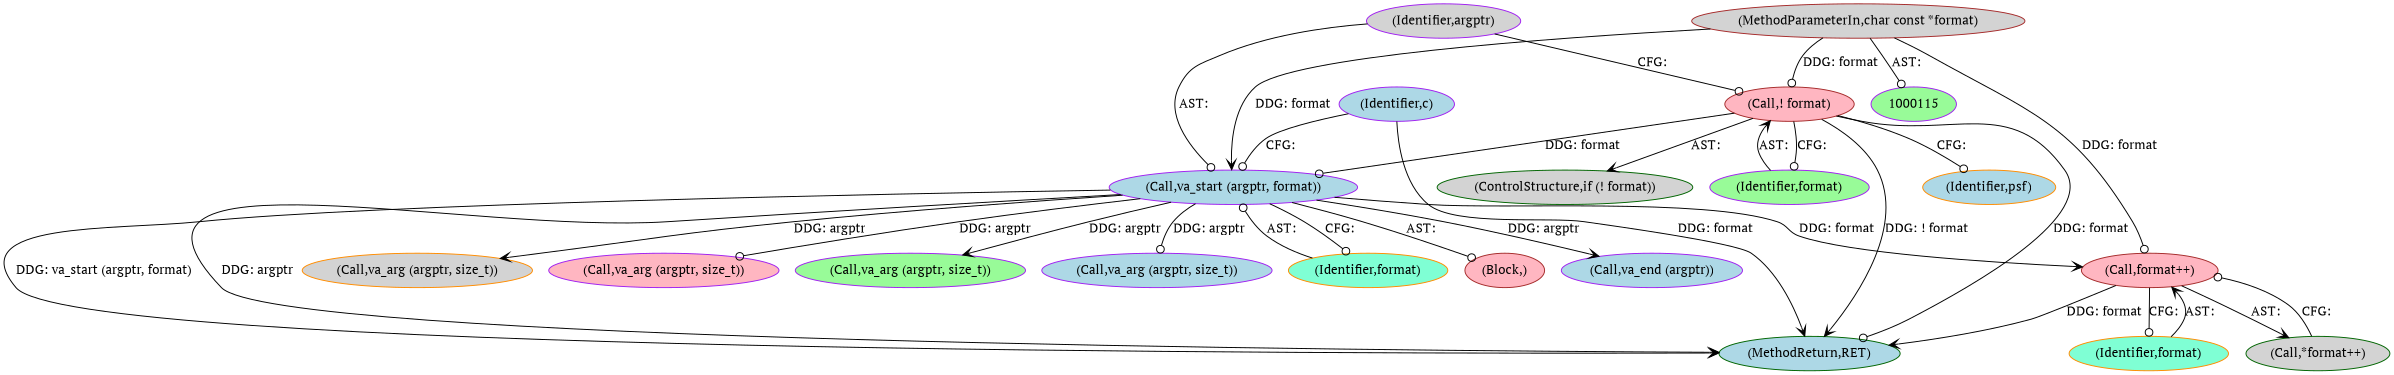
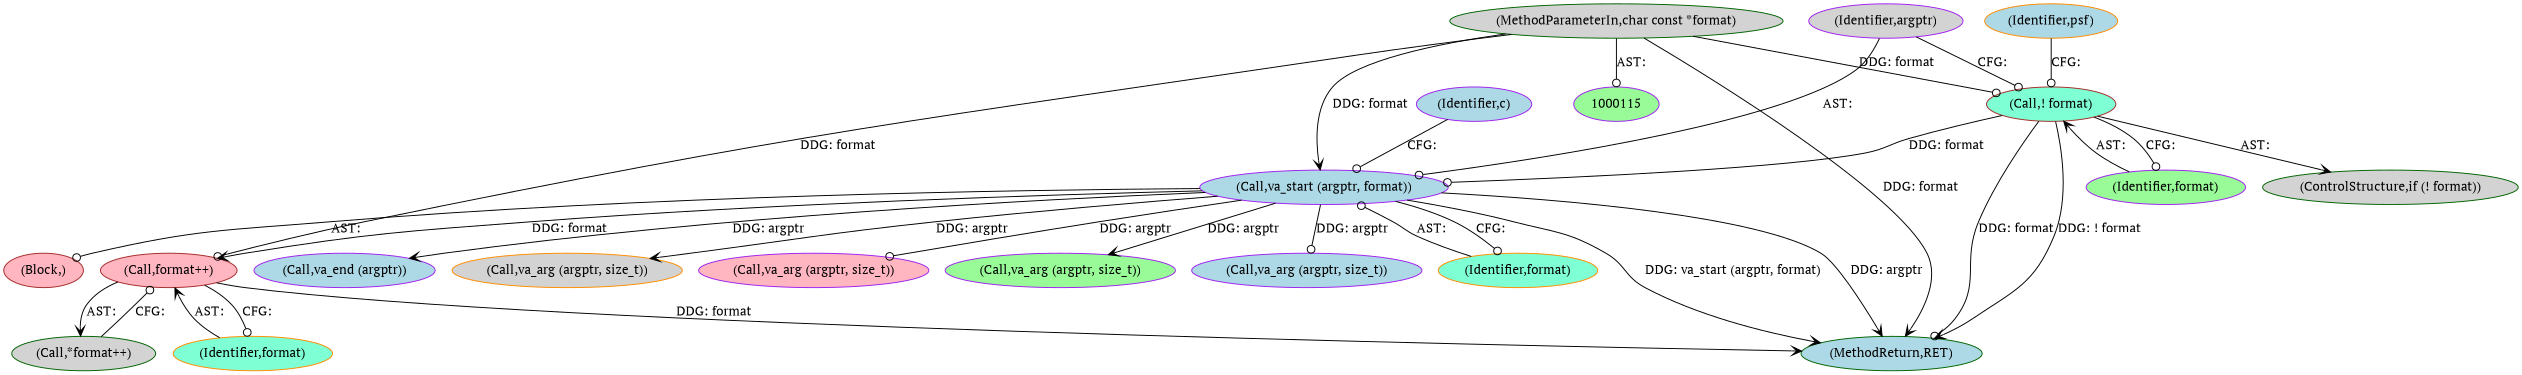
node "(MethodParameterIn,char const *format)": color brown -> darkgreen
node "(Call,! format)": fillcolor lightpink -> aquamarine
edge "(Call,! format)" -> "(Identifier,psf)": reversed
edge "(Identifier,c)" -> "(MethodReturn,RET)": now "(MethodParameterIn,char const *format)" -> "(MethodReturn,RET)"
